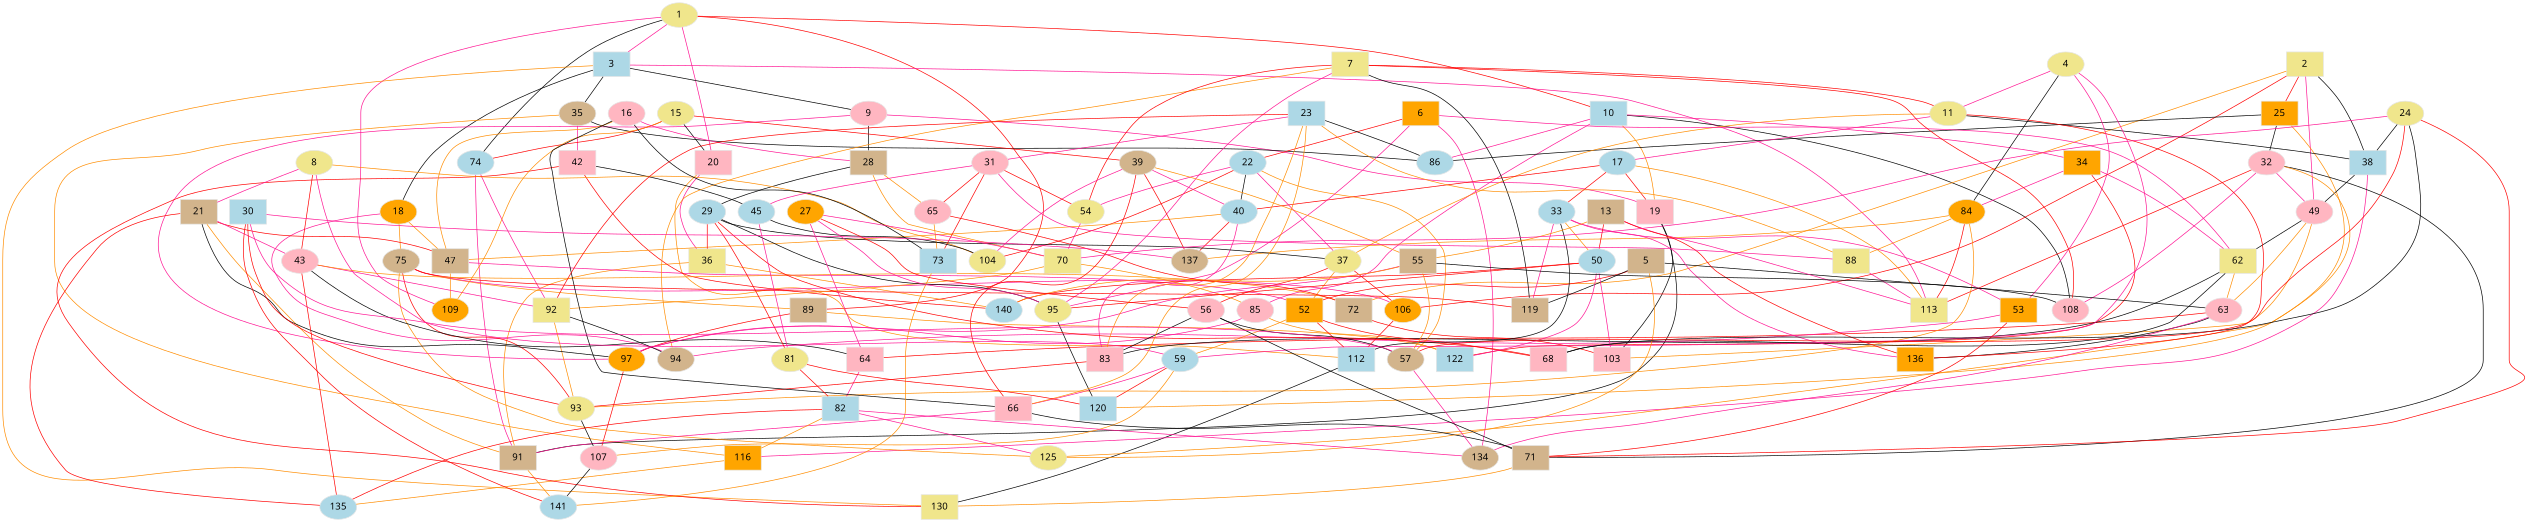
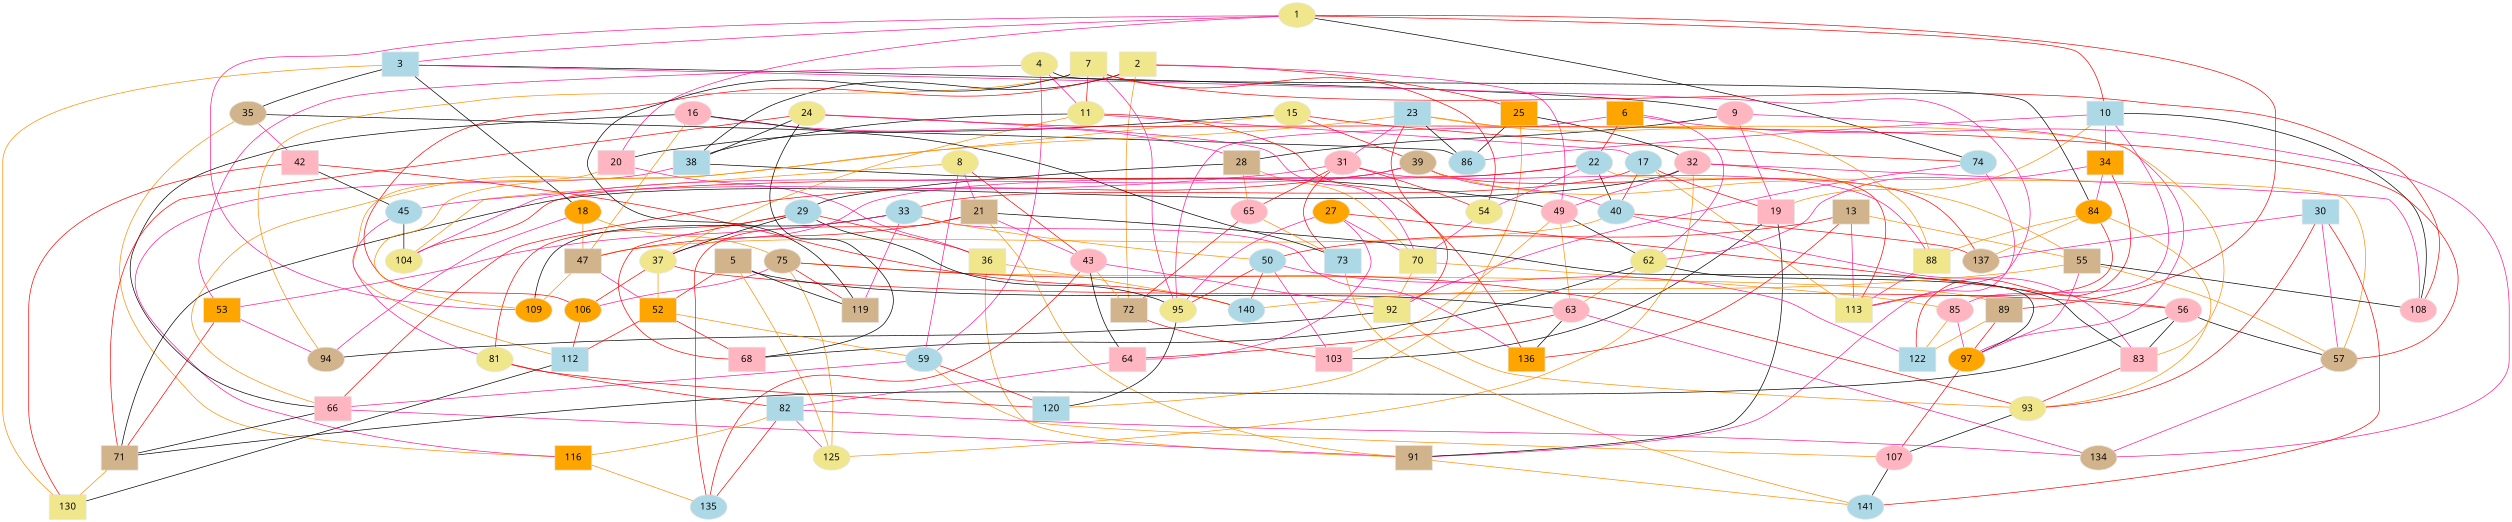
node "62": shape box -> ellipse
edge "33" -- "112": now "33" -- "109"
